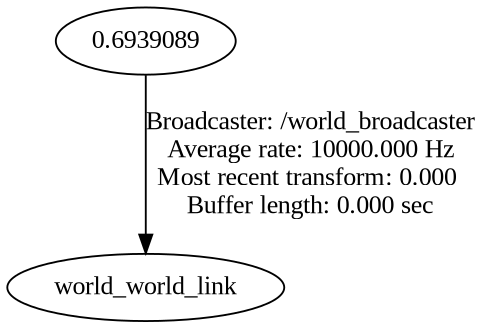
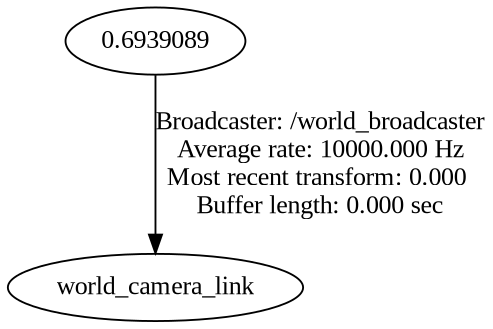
node "world_world_link": label "world_world_link" -> "world_camera_link"
